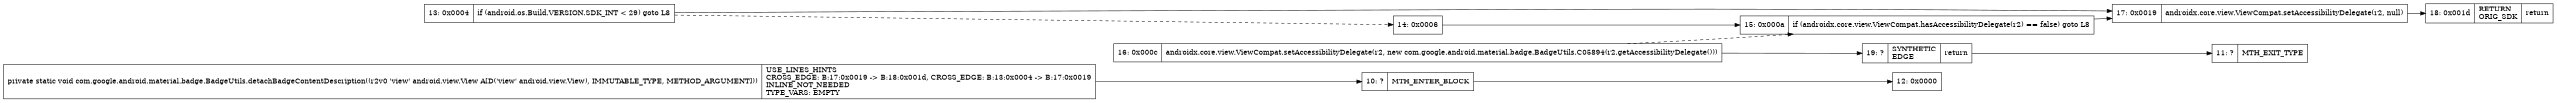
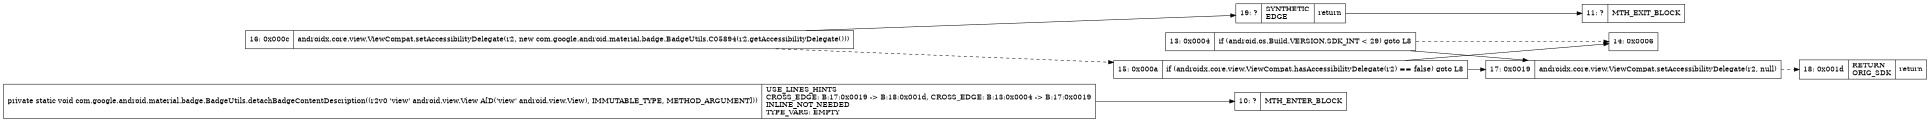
edge "17: 0x0019" -> "18: 0x001d": style solid -> dashed
edge "14: 0x0006" -> "15: 0x000a": reversed
node "11: ?": text "MTH_EXIT_TYPE" -> "MTH_EXIT_BLOCK"
node "12: 0x0000": removed
